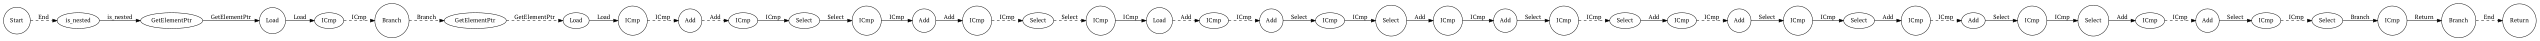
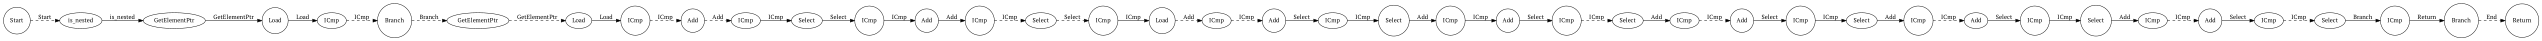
edge "Start" -> "is_nested": label "End" -> "Start"
